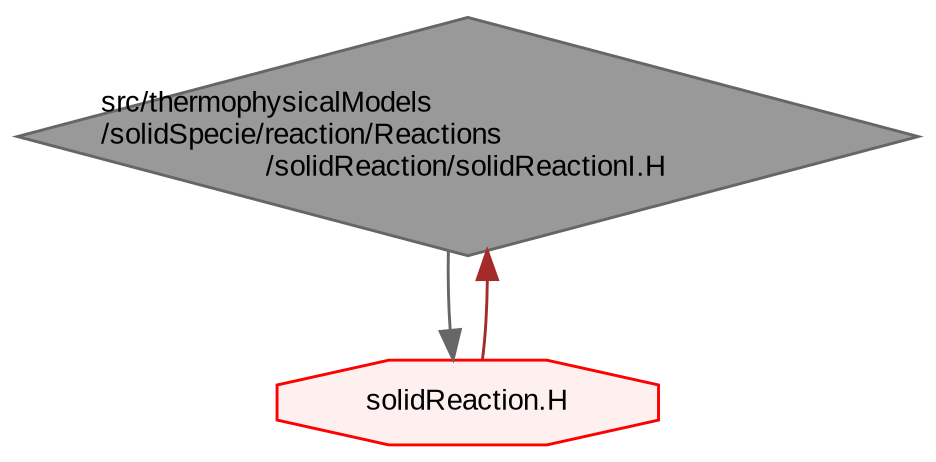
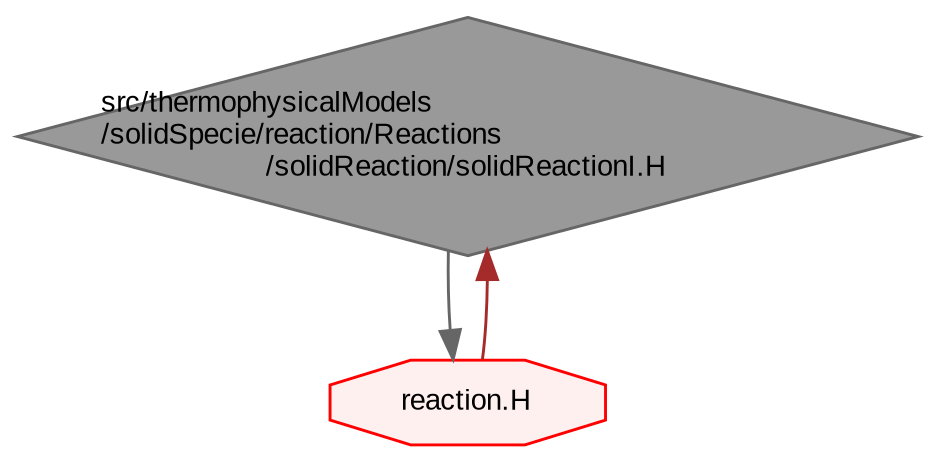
node "solidReaction.H": label "solidReaction.H" -> "reaction.H"
